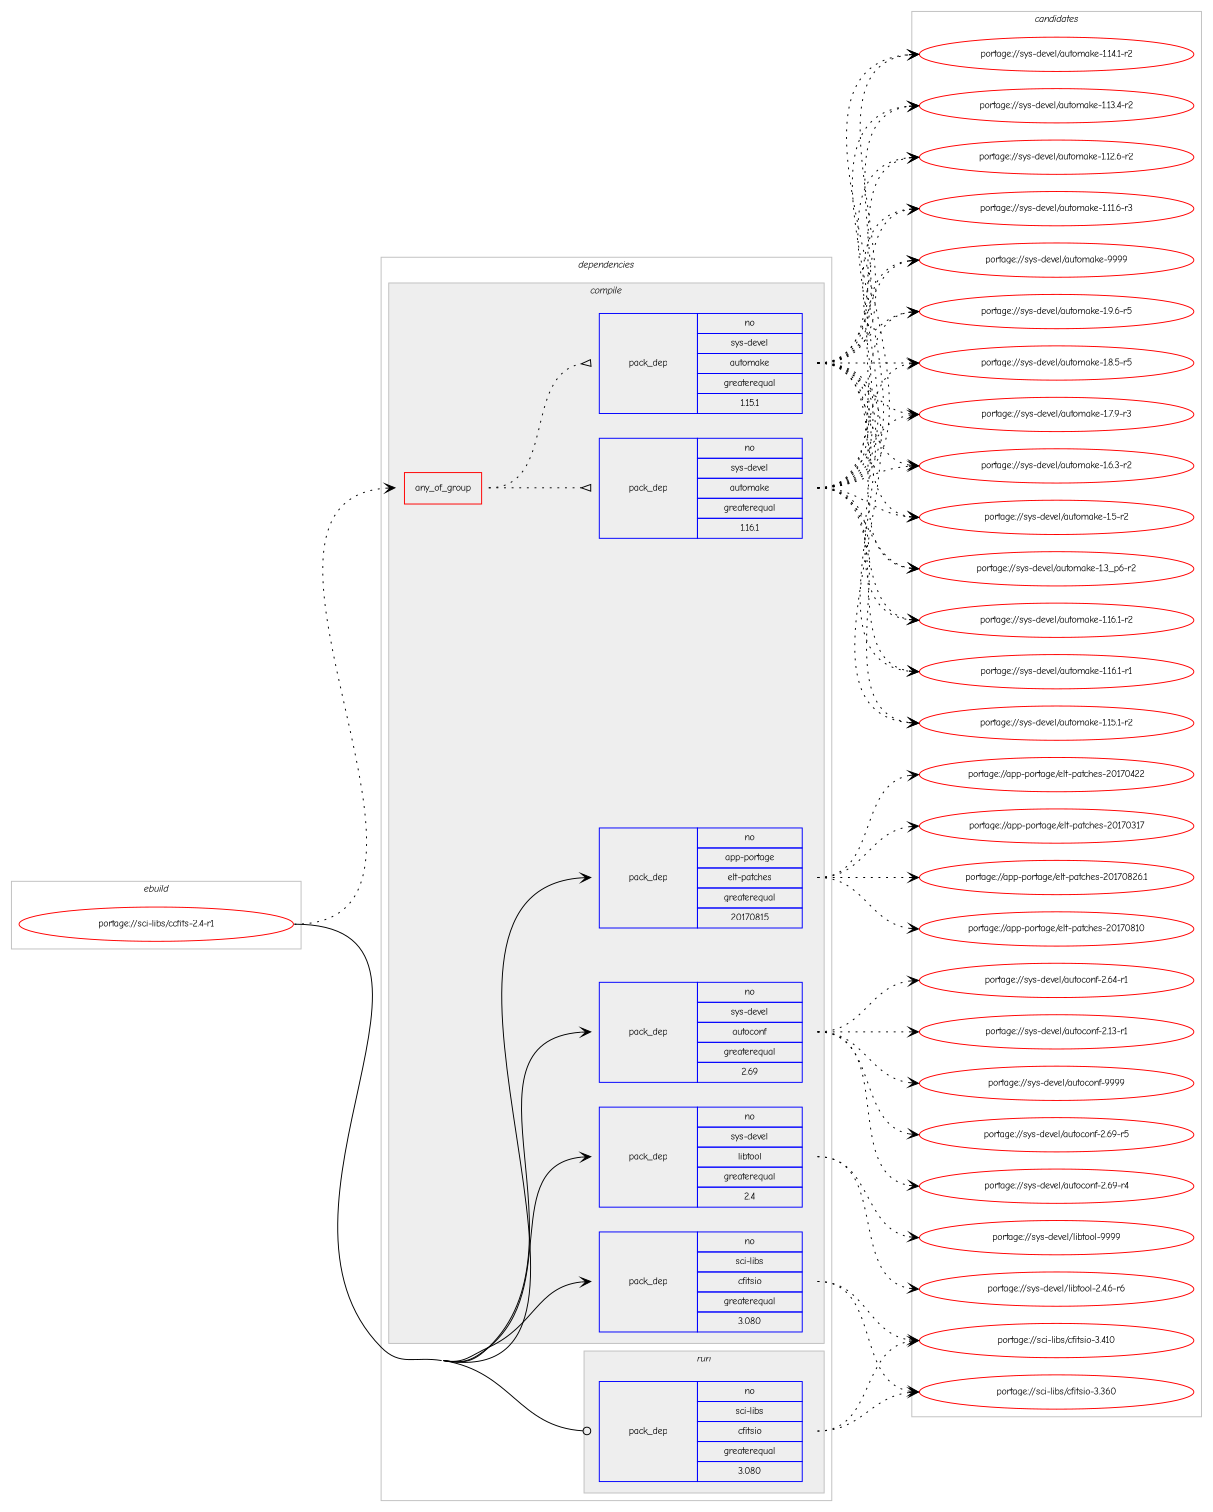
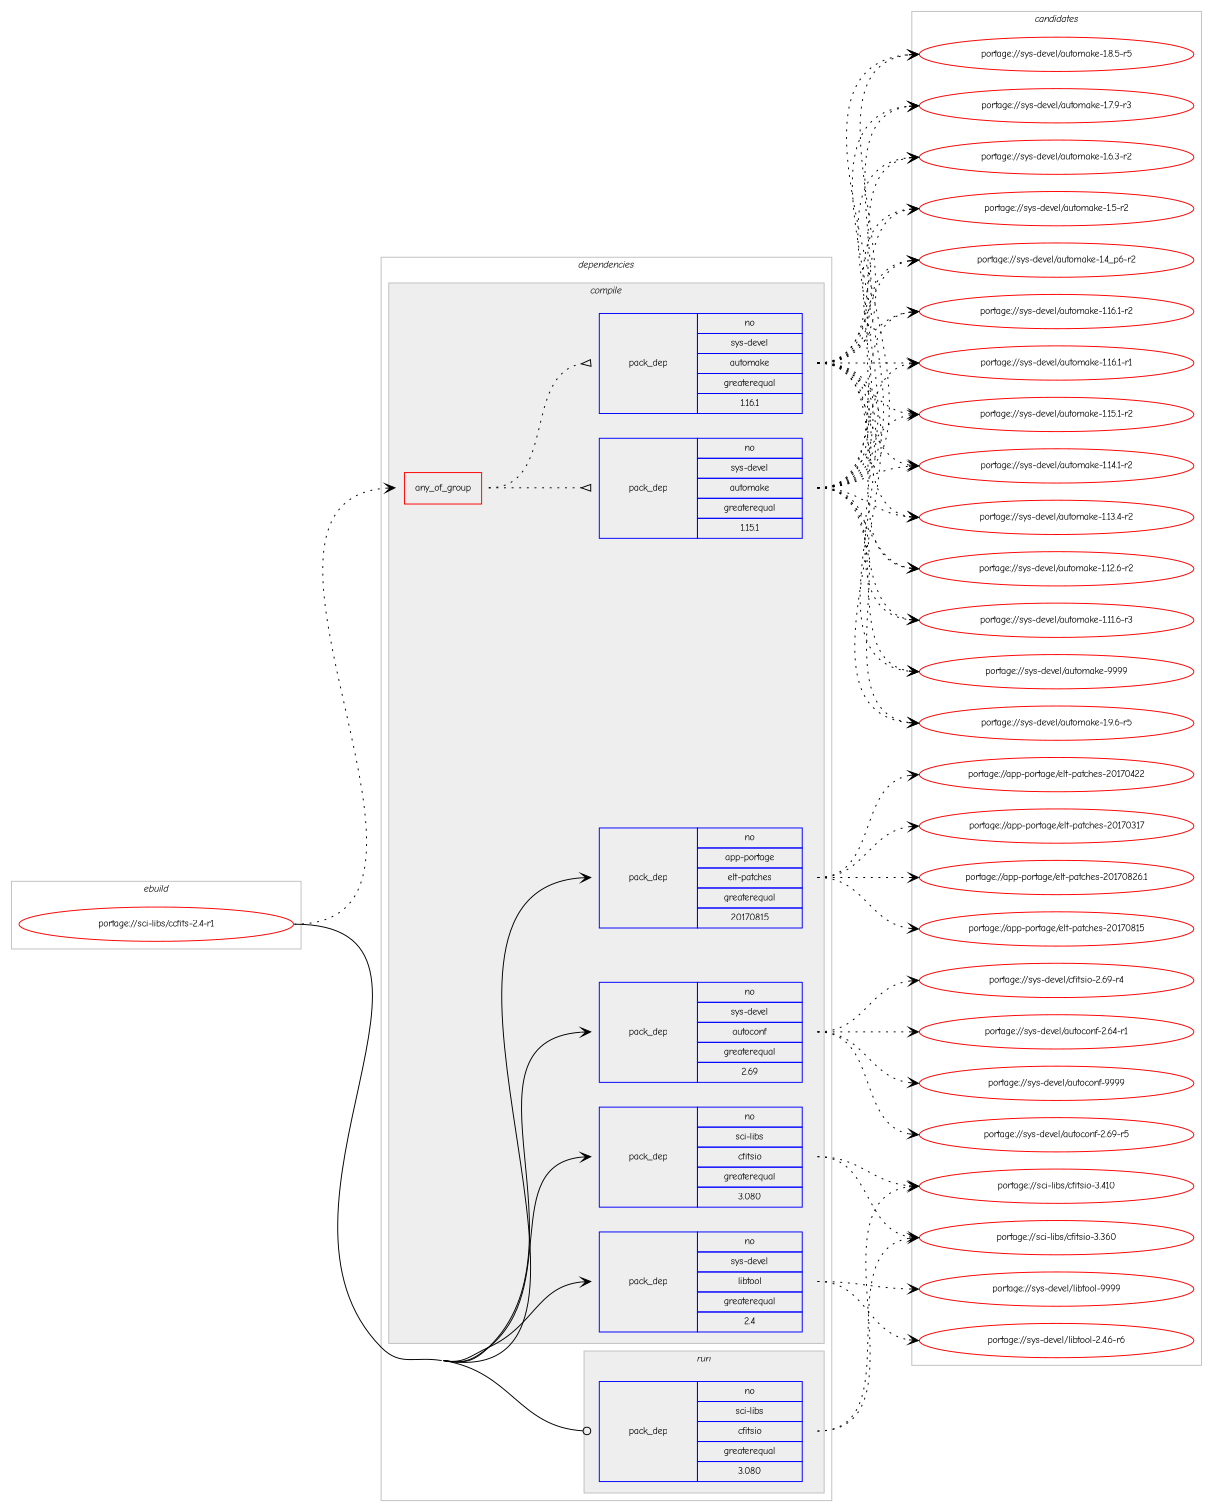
node "portage://sys-devel/automake-1.3_p6-r2": label "portage://sys-devel/automake-1.3_p6-r2" -> "portage://sys-devel/automake-1.4_p6-r2"
node "portage://app-portage/elt-patches-20170810": label "portage://app-portage/elt-patches-20170810" -> "portage://app-portage/elt-patches-20170815"
node "portage://sys-devel/autoconf-2.13-r1": removed
node "portage://sys-devel/autoconf-2.69-r4": label "portage://sys-devel/autoconf-2.69-r4" -> "portage://sys-devel/cfitsio-2.69-r4"
